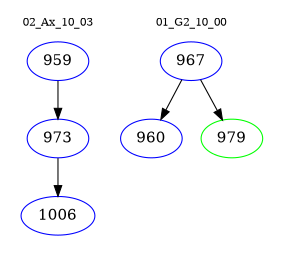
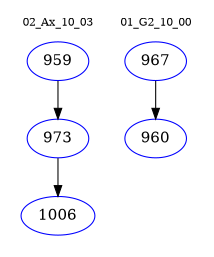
node "979": removed
